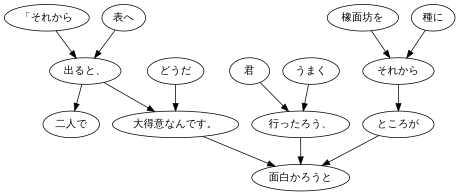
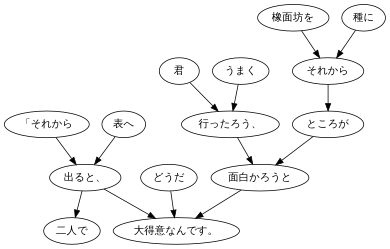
edge "大得意なんです。" -> "面白かろうと": reversed
